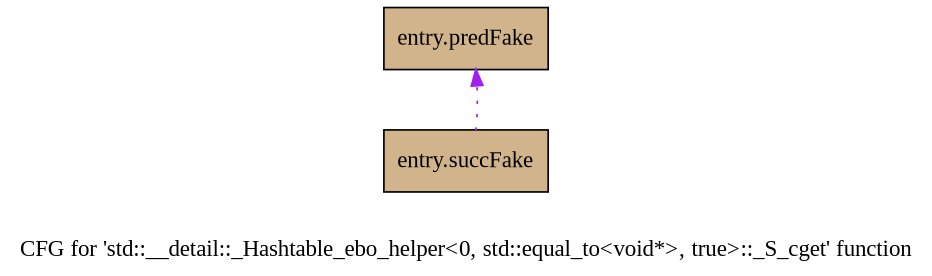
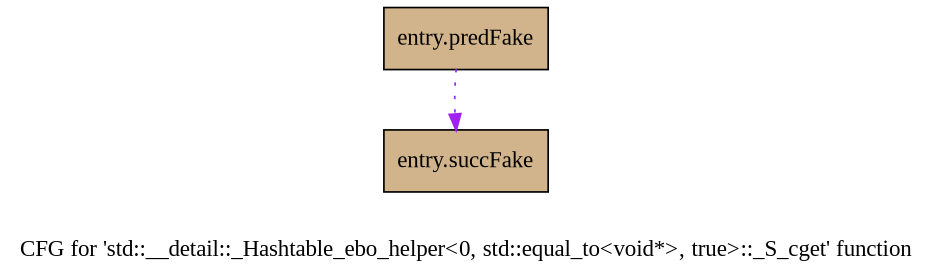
edge "entry.succFake" -> "entry.predFake": reversed
